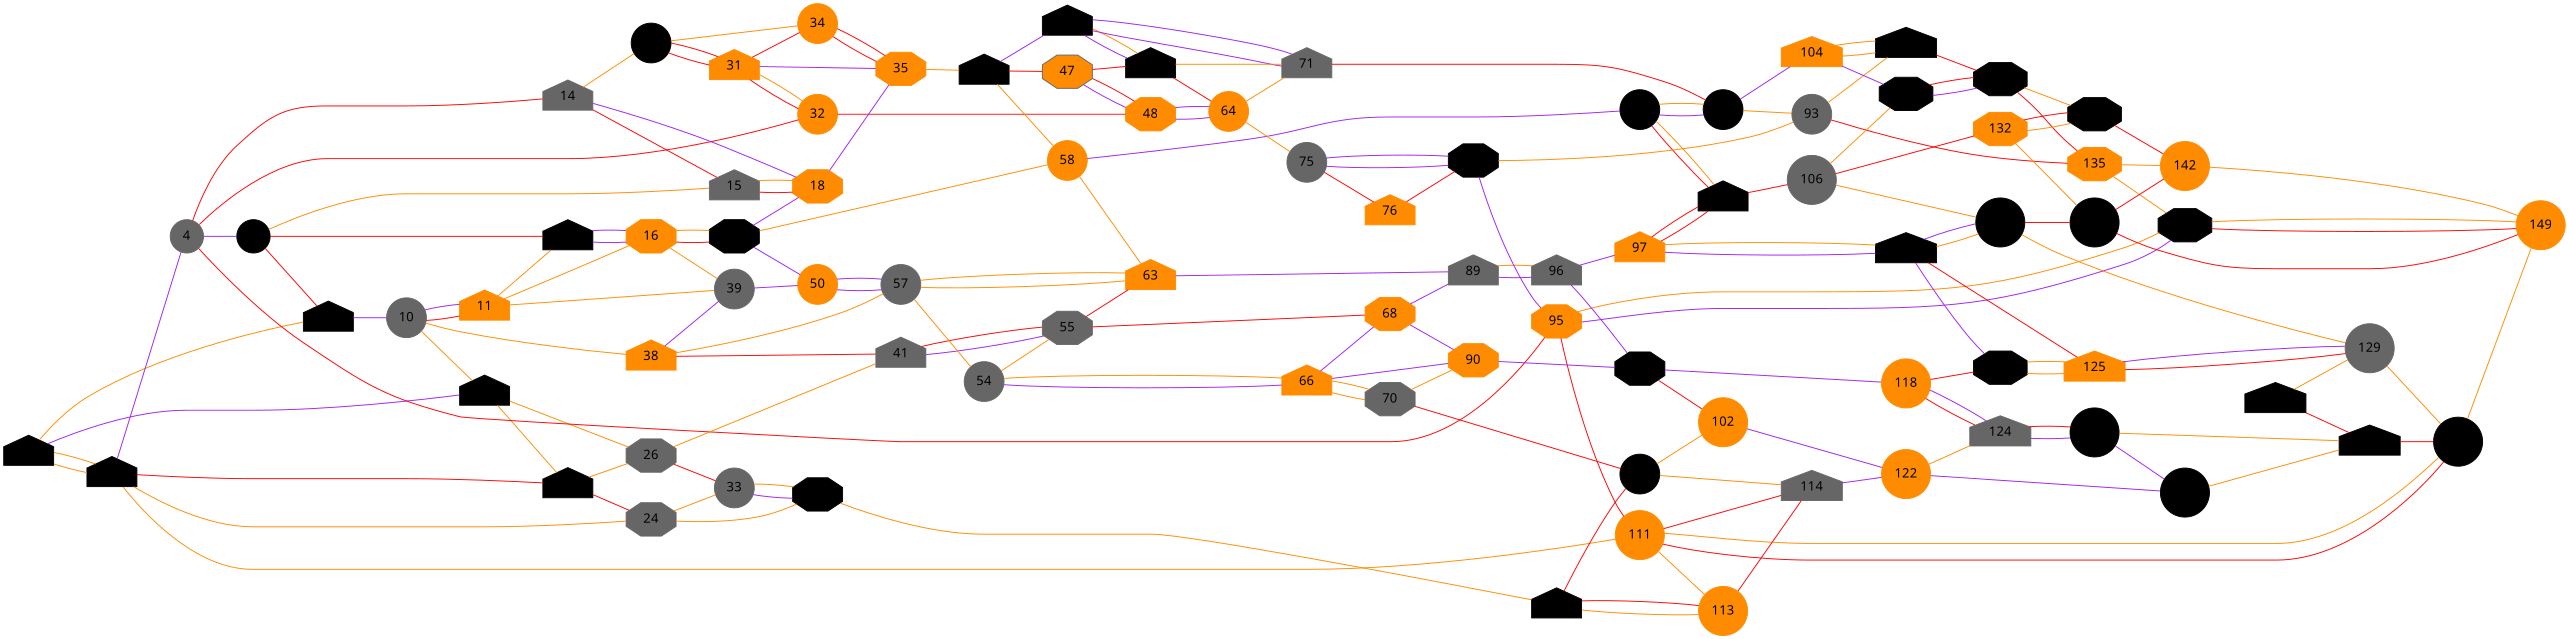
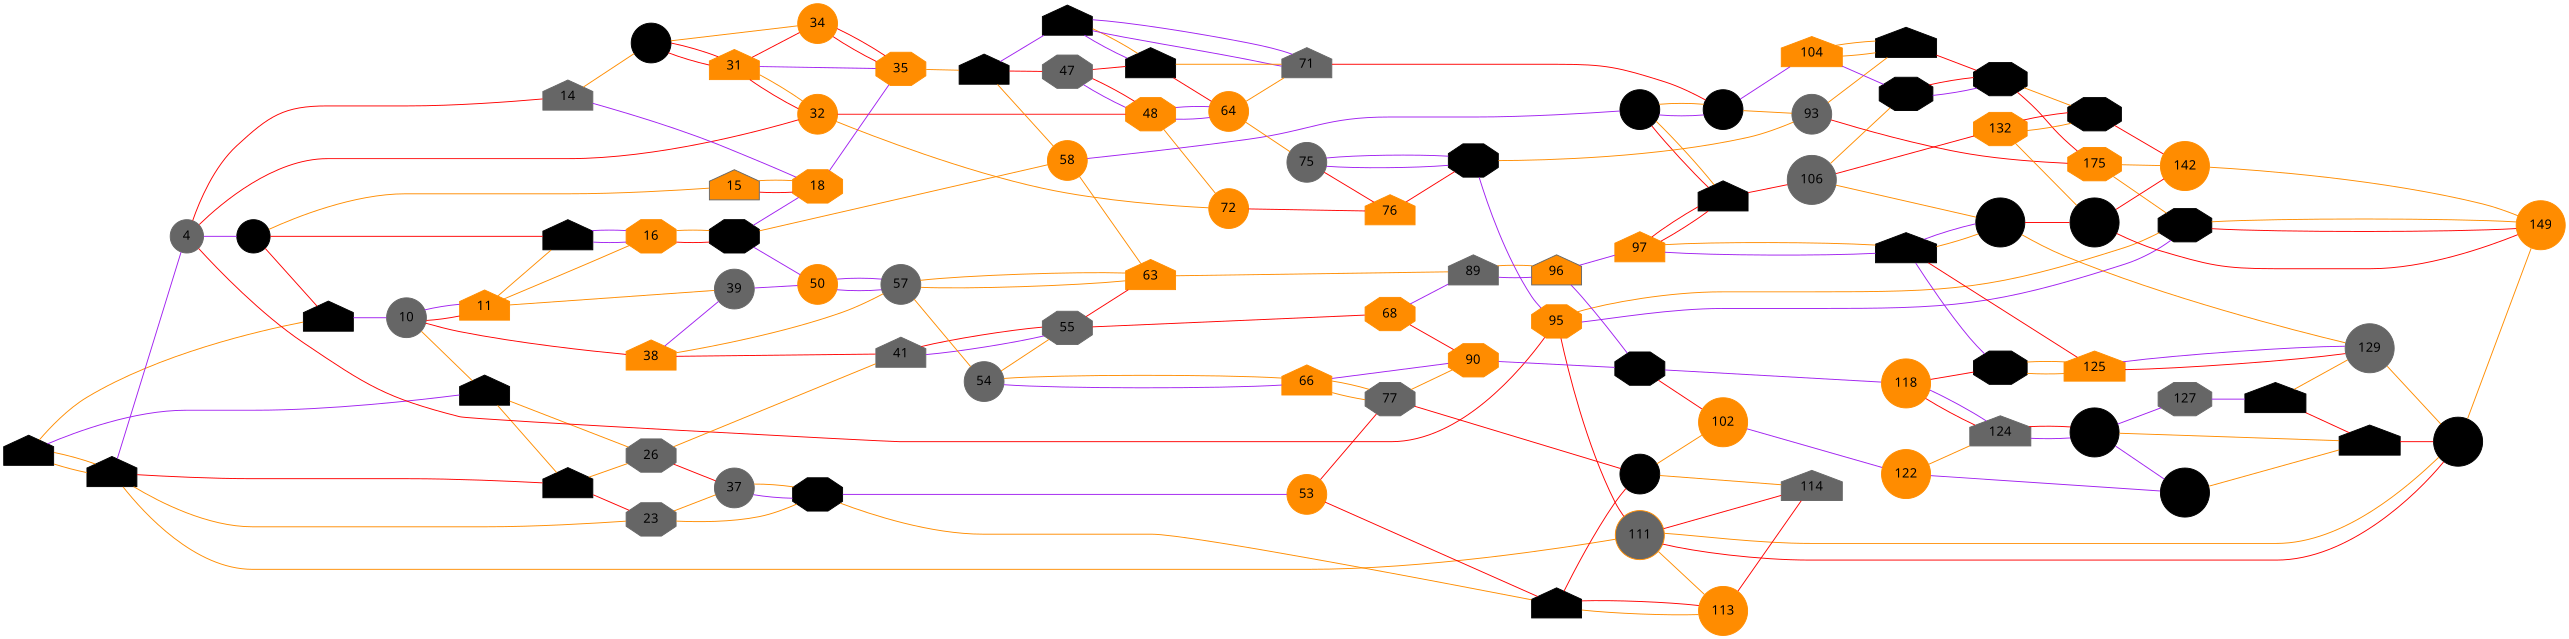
node "47": fillcolor darkorange -> gray40
edge "14" -- "15": removed
node "135": label "135" -> "175"
node "15": fillcolor gray40 -> darkorange
node "72": added
edge "16" -- "39": removed
node "96": fillcolor gray40 -> darkorange
edge "89" -- "63": color purple -> darkorange
edge "68" -- "90": color purple -> red
edge "10" -- "38": color darkorange -> red
edge "68" -- "66": removed
node "70": label "70" -> "77"
node "127": added
edge "122" -- "114": removed
node "33": label "33" -> "37"
node "53": added
node "24": label "24" -> "23"
node "111": fillcolor darkorange -> gray40
